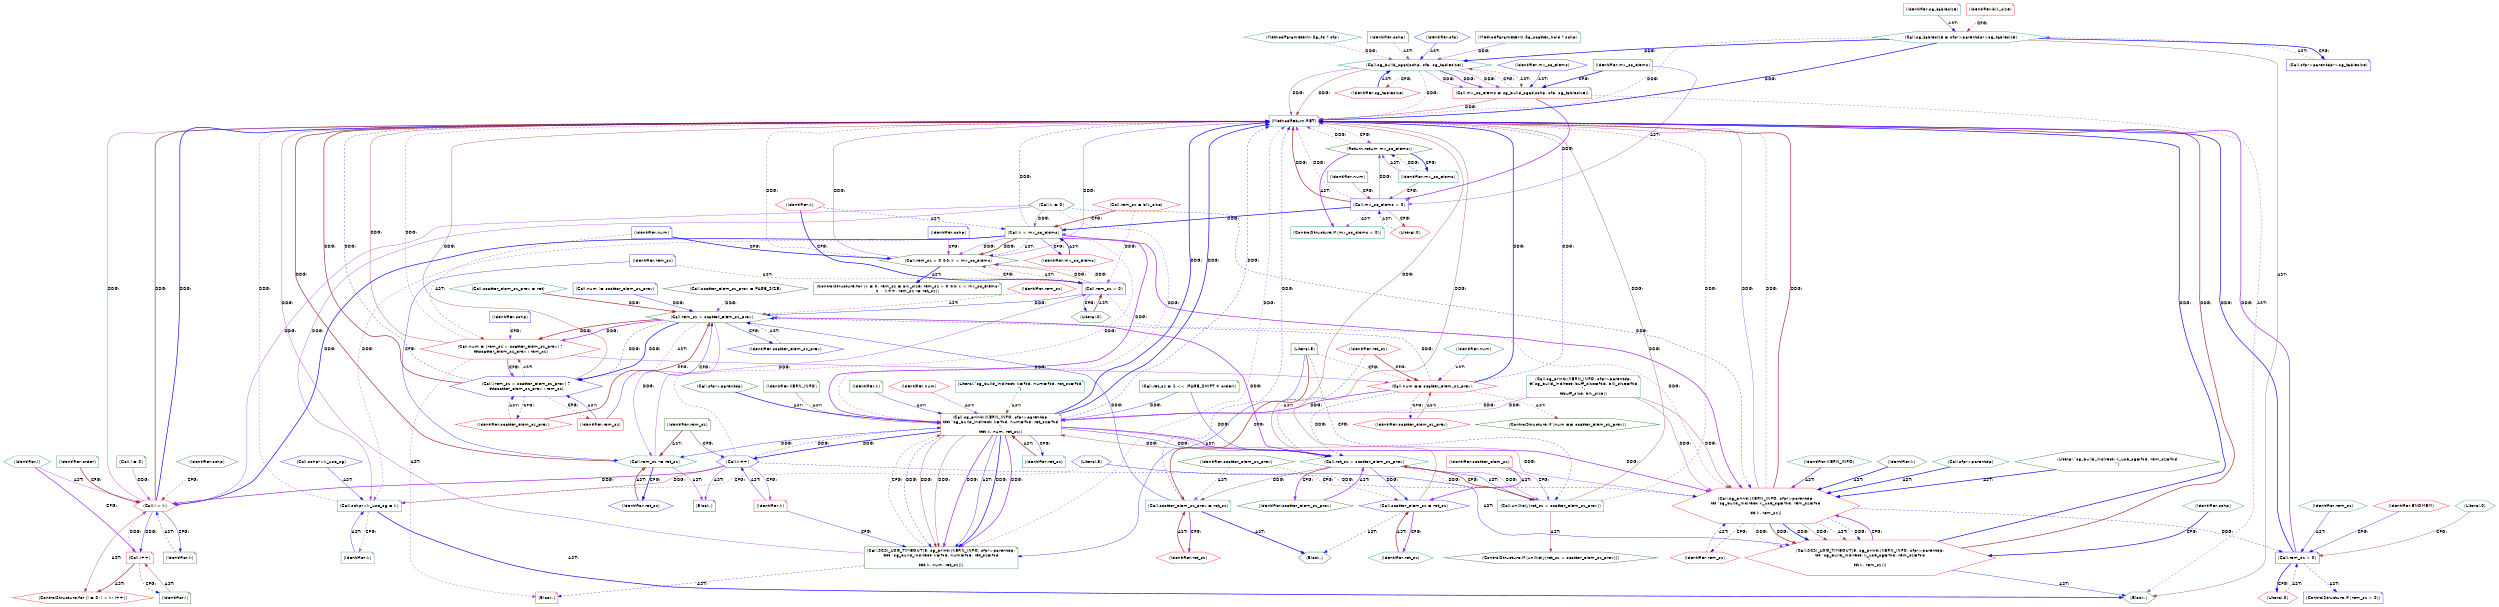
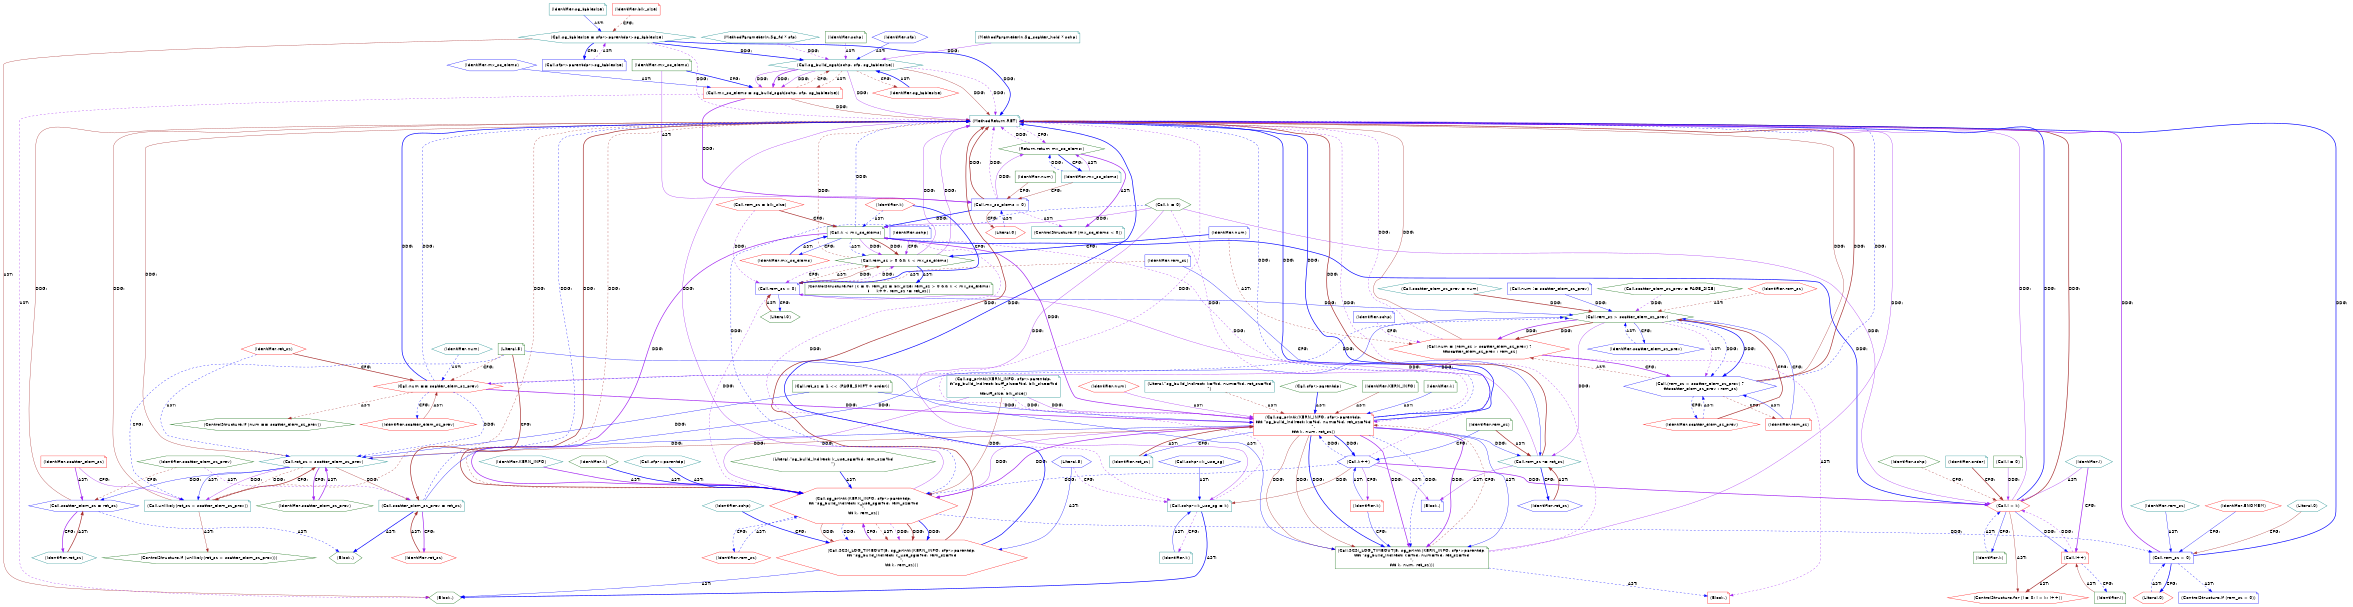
node "(Call,scatter_elem_sz_prev = ret)": label "(Call,scatter_elem_sz_prev = ret)" -> "(Call,scatter_elem_sz_prev = num)"
edge "(Call,ret_sz > scatter_elem_sz_prev)" -> "(Call,rem_sz > scatter_elem_sz_prev)": removed, label "DDG:"
